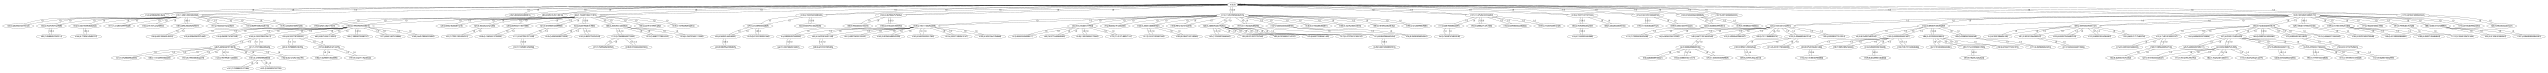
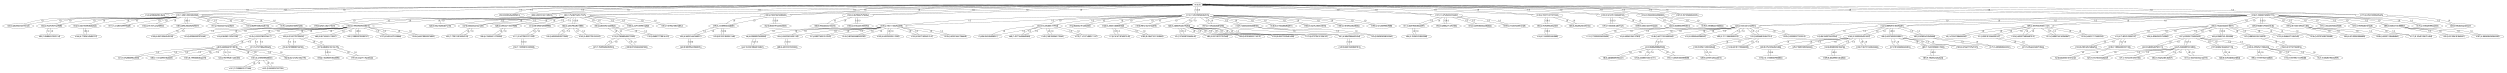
node "n194 (6.7647974491119385)": removed
